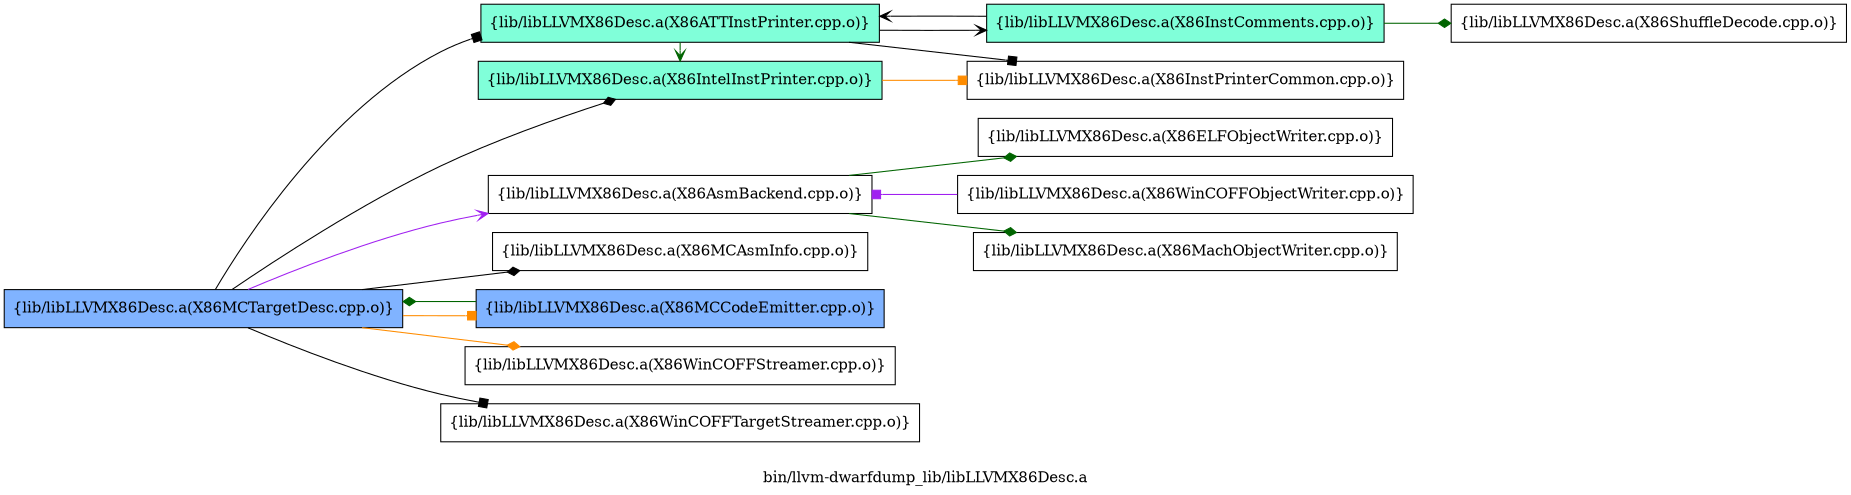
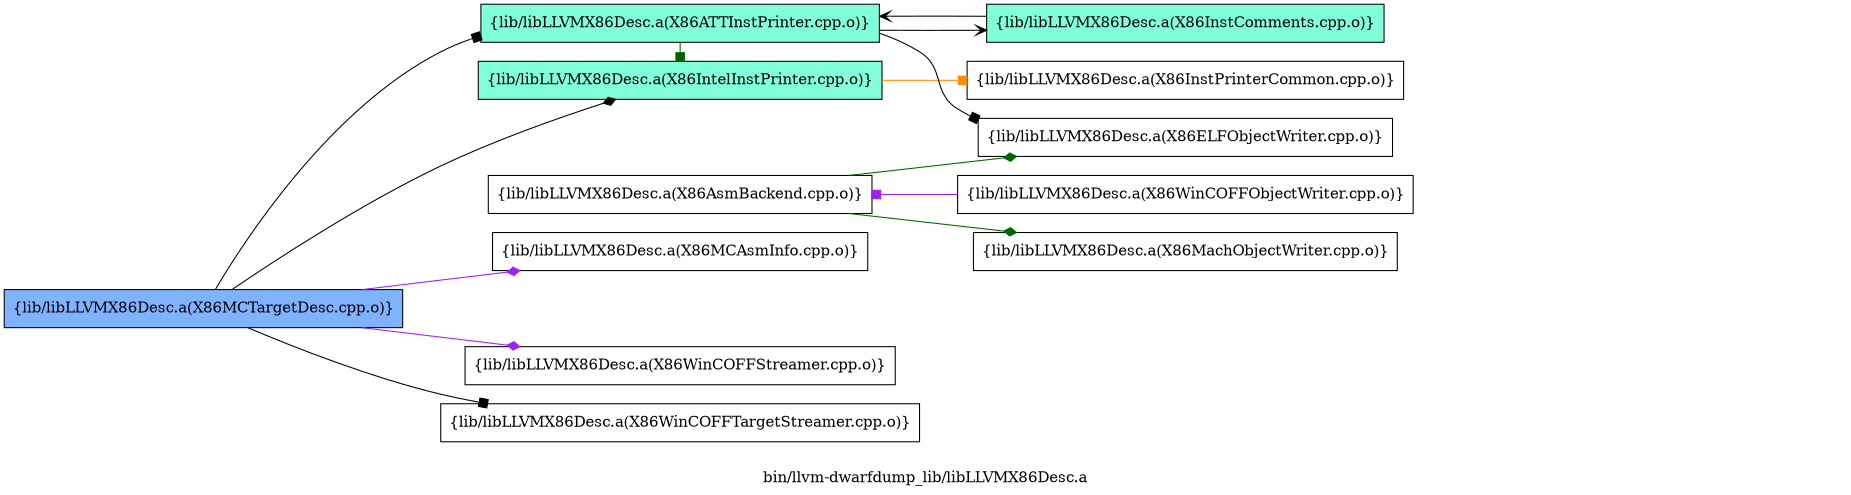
node "{lib/libLLVMX86Desc.a(X86ShuffleDecode.cpp.o)}": removed
edge "{lib/libLLVMX86Desc.a(X86ATTInstPrinter.cpp.o)}" -> "{lib/libLLVMX86Desc.a(X86IntelInstPrinter.cpp.o)}": arrowhead vee -> box
edge "{lib/libLLVMX86Desc.a(X86ATTInstPrinter.cpp.o)}" -> "{lib/libLLVMX86Desc.a(X86InstPrinterCommon.cpp.o)}": now "{lib/libLLVMX86Desc.a(X86ATTInstPrinter.cpp.o)}" -> "{lib/libLLVMX86Desc.a(X86ELFObjectWriter.cpp.o)}"
edge "{lib/libLLVMX86Desc.a(X86MCTargetDesc.cpp.o)}" -> "{lib/libLLVMX86Desc.a(X86AsmBackend.cpp.o)}": removed
edge "{lib/libLLVMX86Desc.a(X86MCTargetDesc.cpp.o)}" -> "{lib/libLLVMX86Desc.a(X86MCAsmInfo.cpp.o)}": color black -> purple
node "{lib/libLLVMX86Desc.a(X86MCCodeEmitter.cpp.o)}": removed
edge "{lib/libLLVMX86Desc.a(X86MCTargetDesc.cpp.o)}" -> "{lib/libLLVMX86Desc.a(X86WinCOFFStreamer.cpp.o)}": color darkorange -> purple
